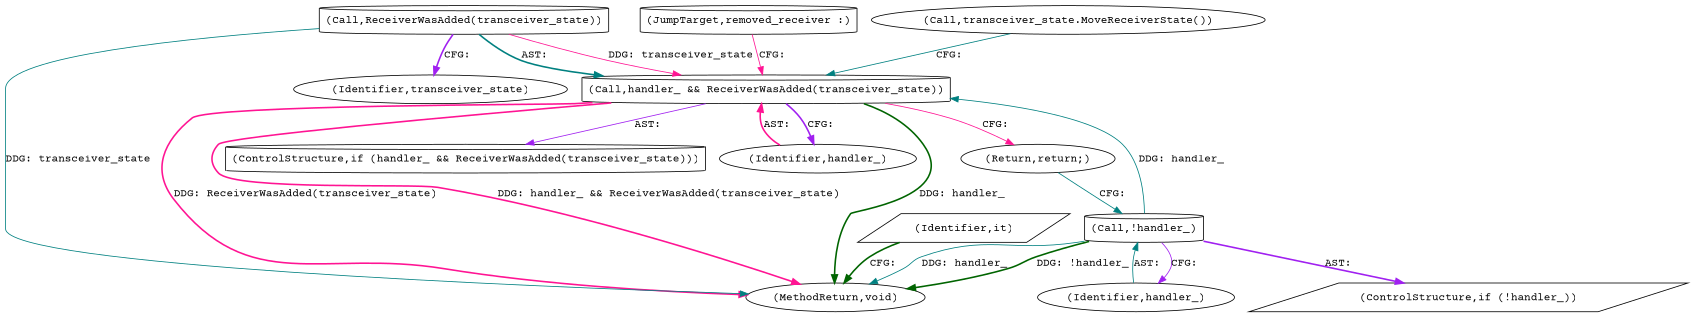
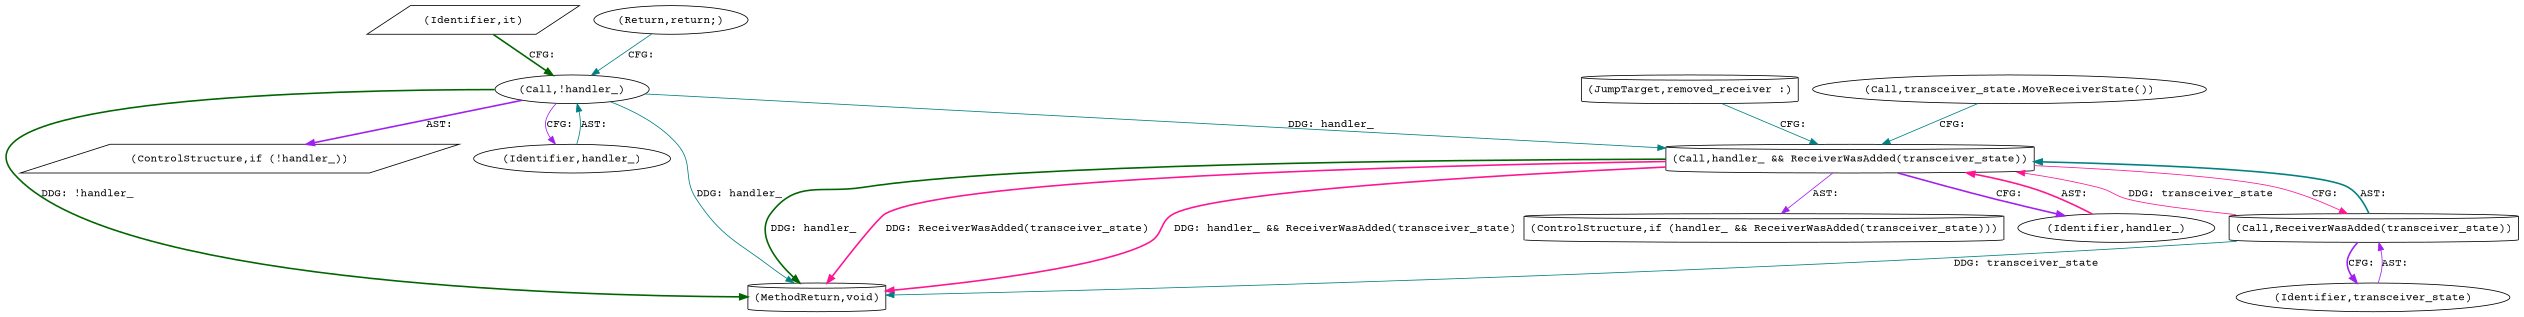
edge "(JumpTarget,removed_receiver :)" -> "(Call,handler_ && ReceiverWasAdded(transceiver_state))": color deeppink -> teal
edge "(Call,handler_ && ReceiverWasAdded(transceiver_state))" -> "(Return,return;)": now "(Call,handler_ && ReceiverWasAdded(transceiver_state))" -> "(Call,ReceiverWasAdded(transceiver_state))"
node "(Call,!handler_)": shape cylinder -> ellipse
edge "(Identifier,it)" -> "(MethodReturn,void)": now "(Identifier,it)" -> "(Call,!handler_)"
edge "(Identifier,transceiver_state)" -> "(Call,ReceiverWasAdded(transceiver_state))": added, label "AST:"
node "(MethodReturn,void)": shape ellipse -> cylinder
